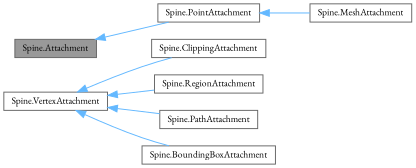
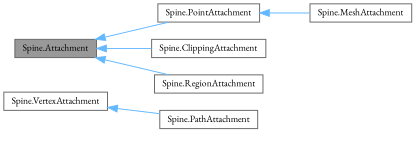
edge "Spine.ClippingAttachment" -> "Spine.VertexAttachment": now "Spine.ClippingAttachment" -> "Spine.Attachment"
edge "Spine.RegionAttachment" -> "Spine.VertexAttachment": now "Spine.RegionAttachment" -> "Spine.Attachment"
node "Spine.BoundingBoxAttachment": removed
